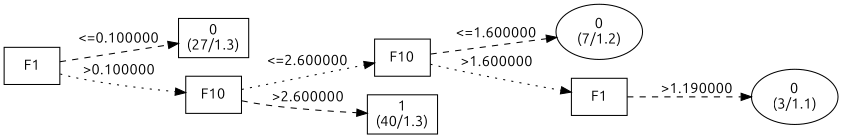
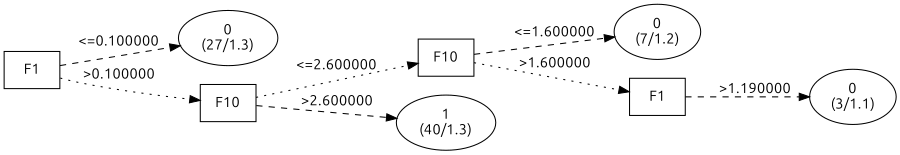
node "0 (27/1.3)": shape box -> ellipse
node "1 (40/1.3)": shape box -> ellipse
